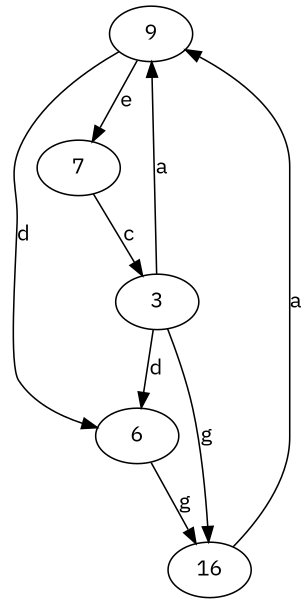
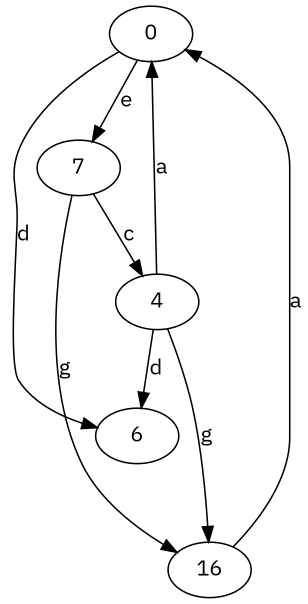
node "9": label "9" -> "0"
node "3": label "3" -> "4"
edge "6" -> "16": now "7" -> "16"
